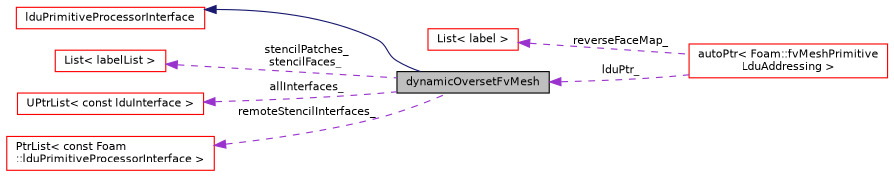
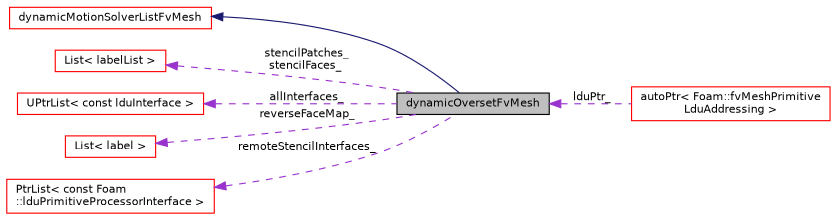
node "lduPrimitiveProcessorInterface": label "lduPrimitiveProcessorInterface" -> "dynamicMotionSolverListFvMesh"
edge "autoPtr< Foam::fvMeshPrimitive LduAddressing >" -> "List< label >": now "dynamicOversetFvMesh" -> "List< label >"
